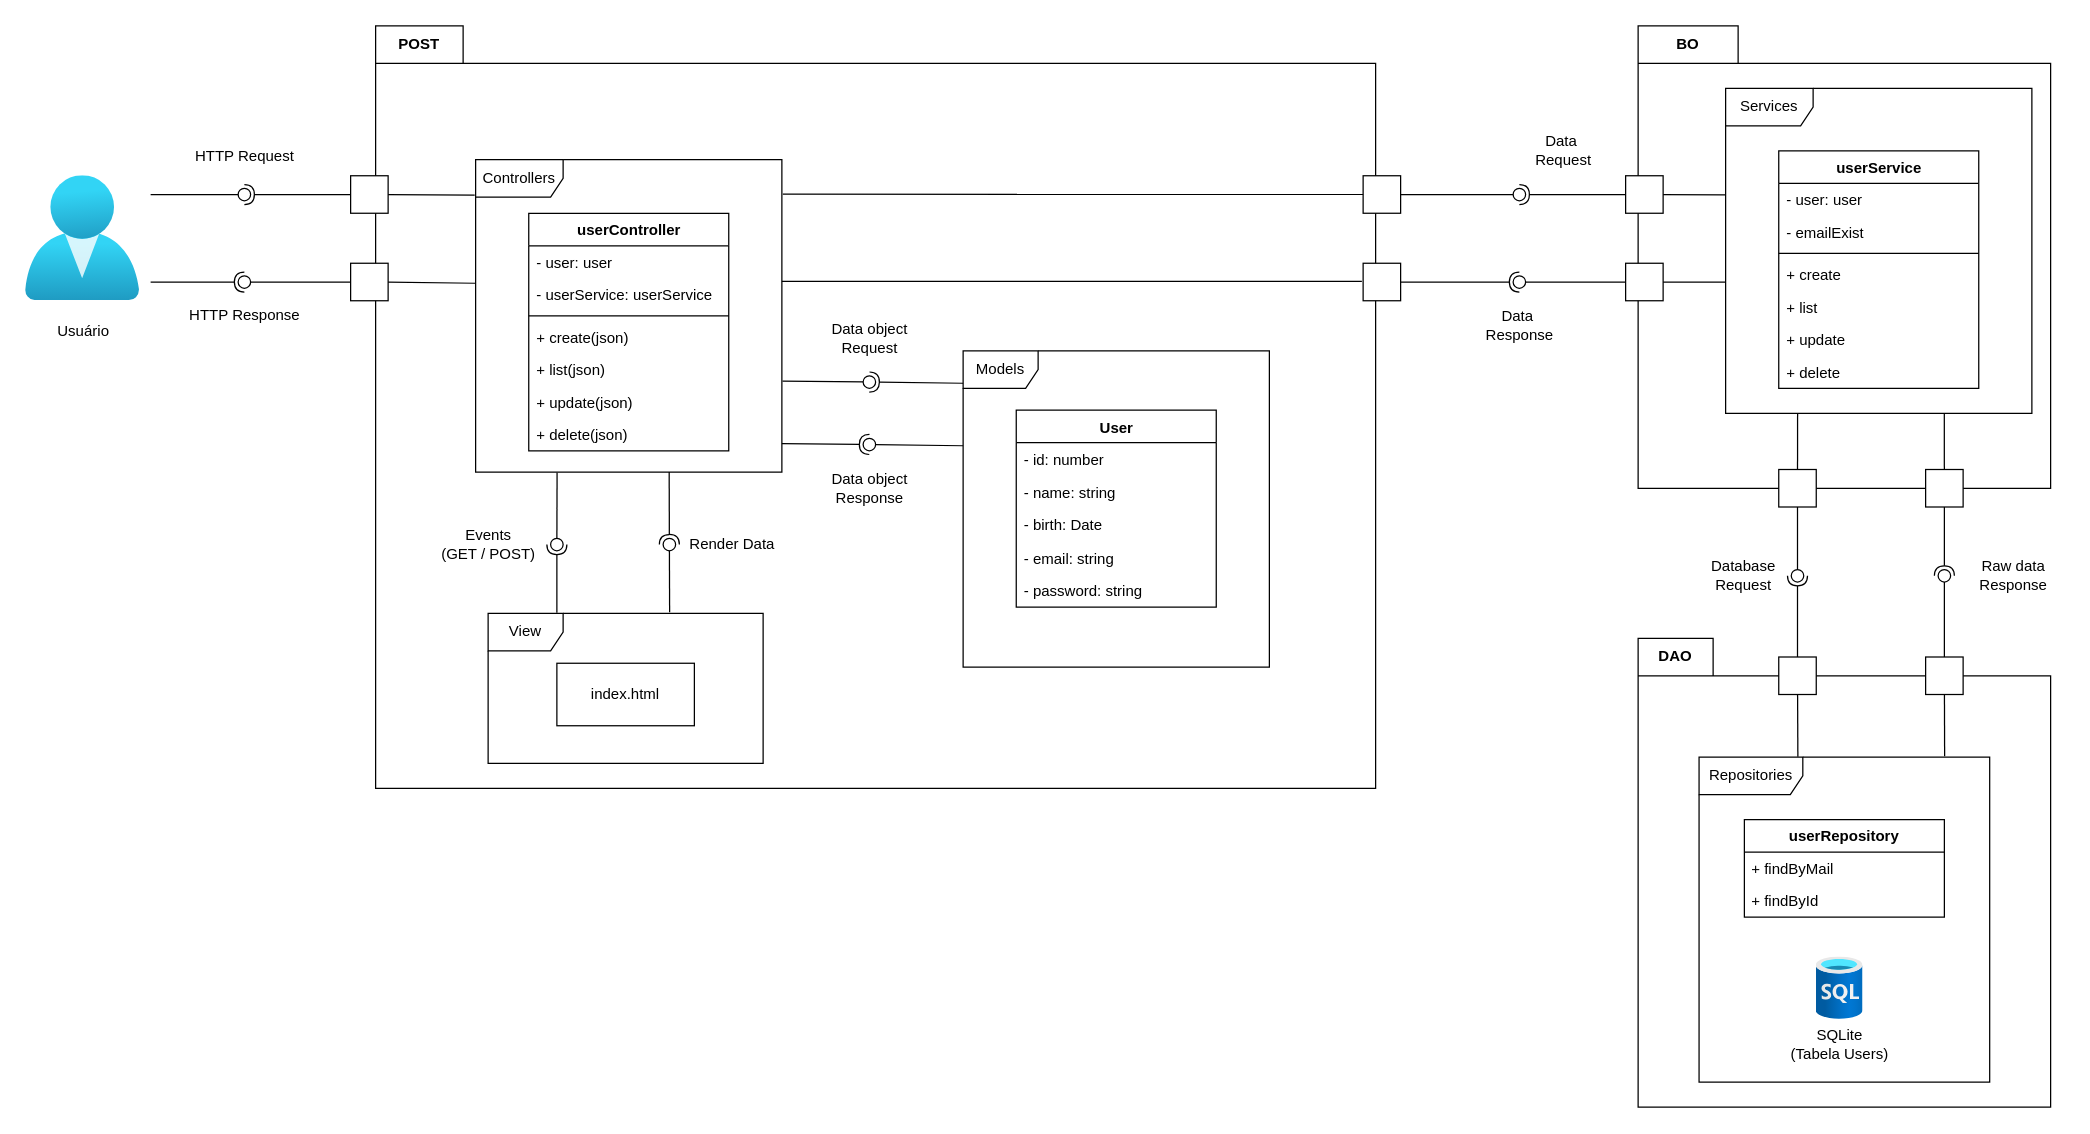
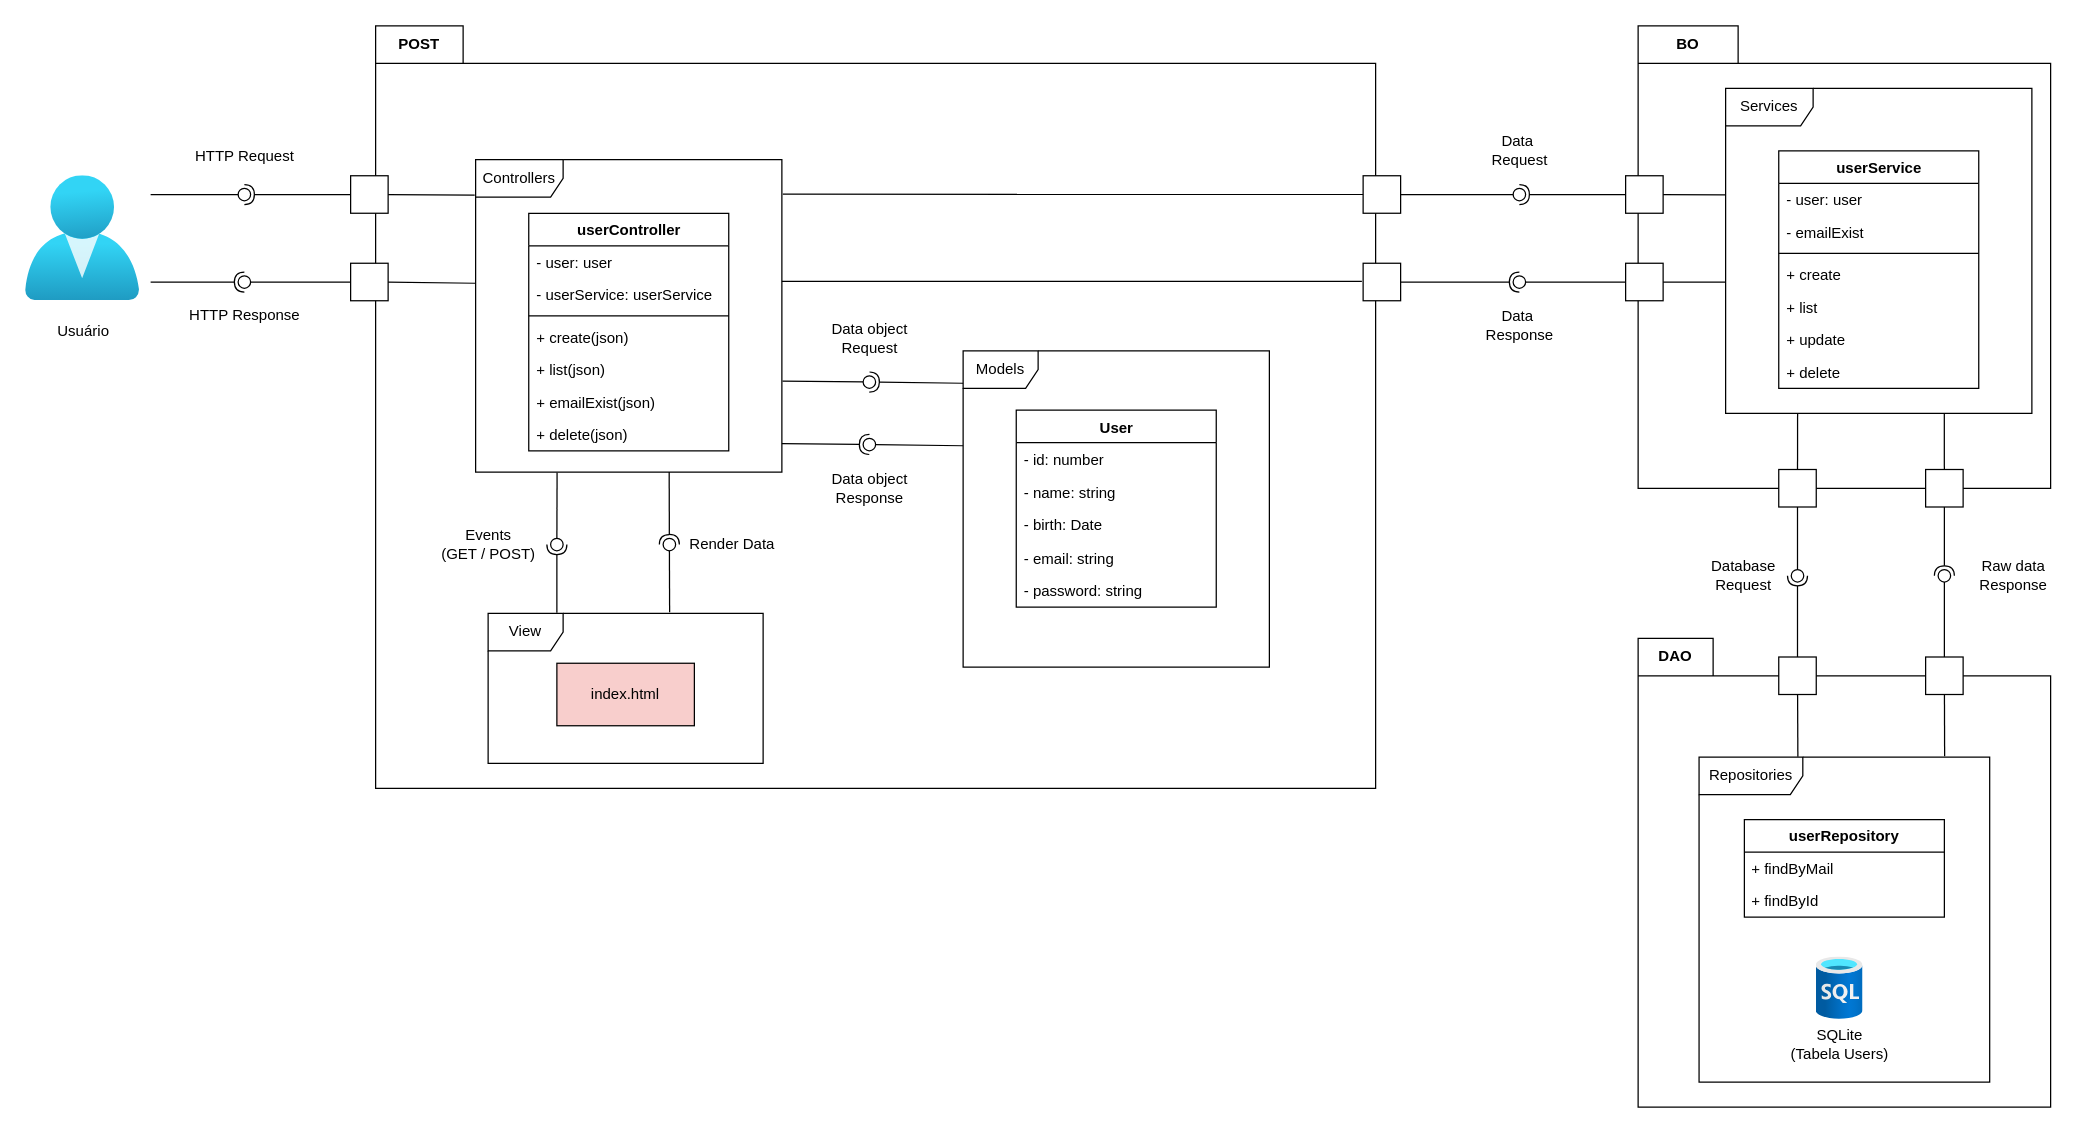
node "Data Request": moved (1563, 151) -> (1519, 151)
node "+ update(json)": label "+ update(json)" -> "+ emailExist(json)"
node "index.html": fillcolor #ffffff -> #f8cecc
